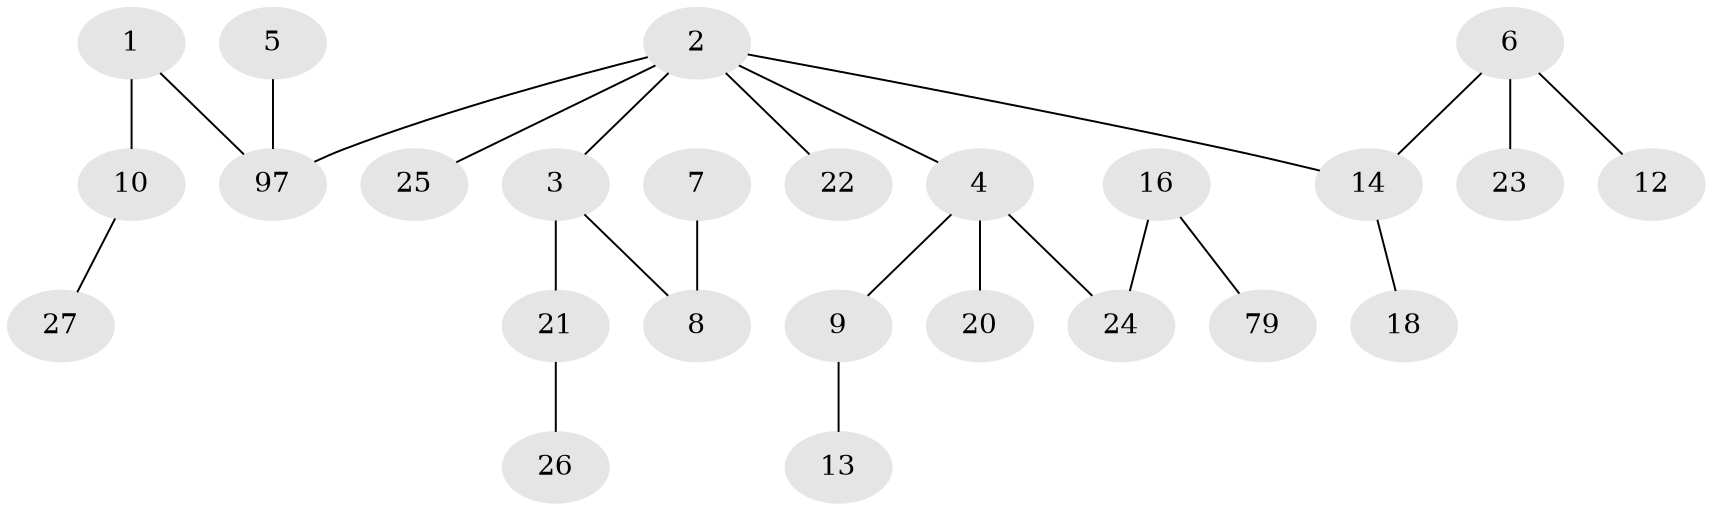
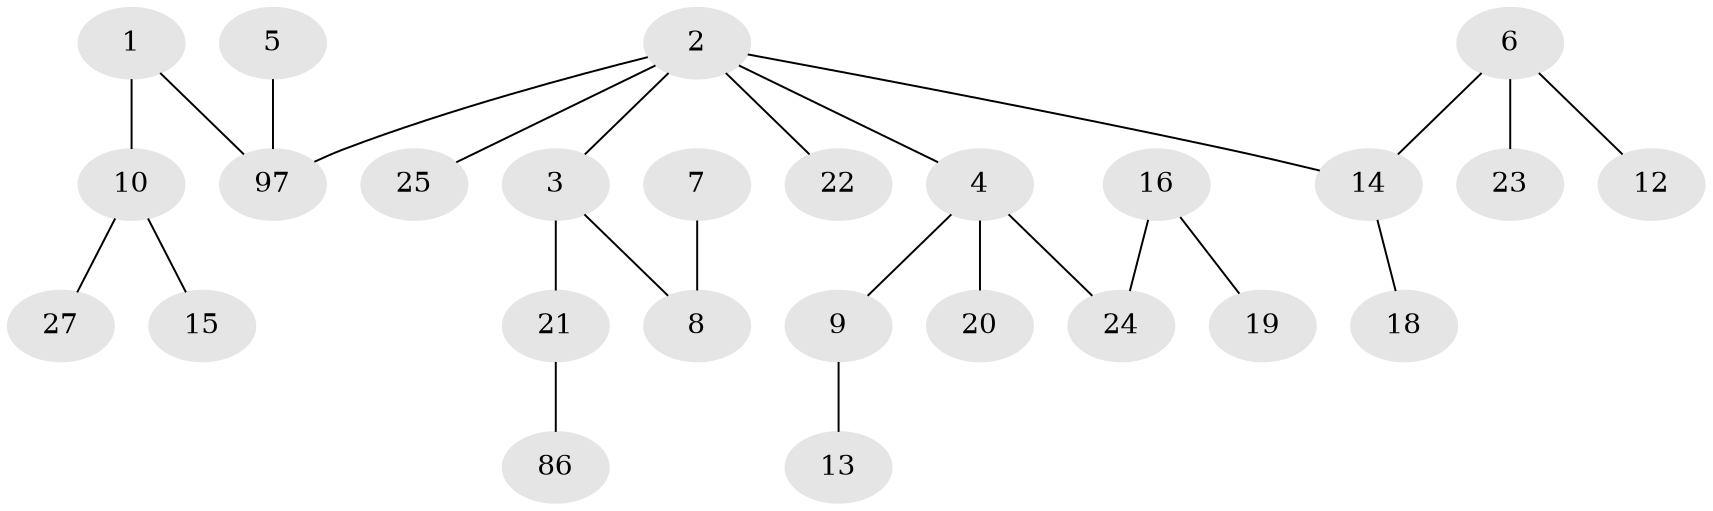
node "15": added
node "79": label "79" -> "19"
node "26": label "26" -> "86"
